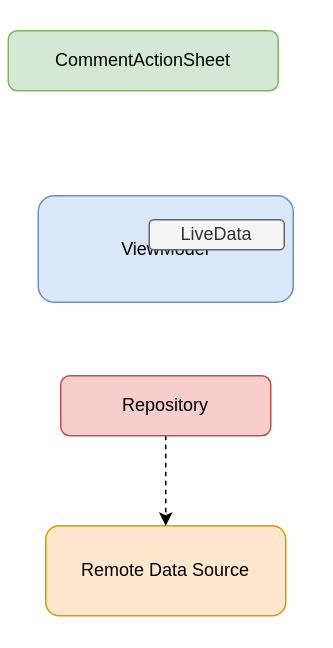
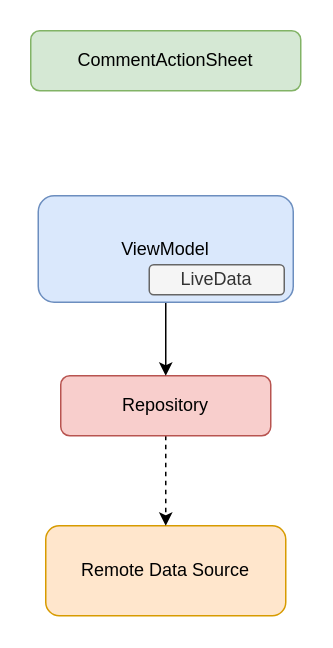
node "CommentActionSheet": moved (143, 61) -> (166, 61)
node "LiveData": moved (217, 235) -> (217, 280)
edge "ViewModel" -> "Repository": added
